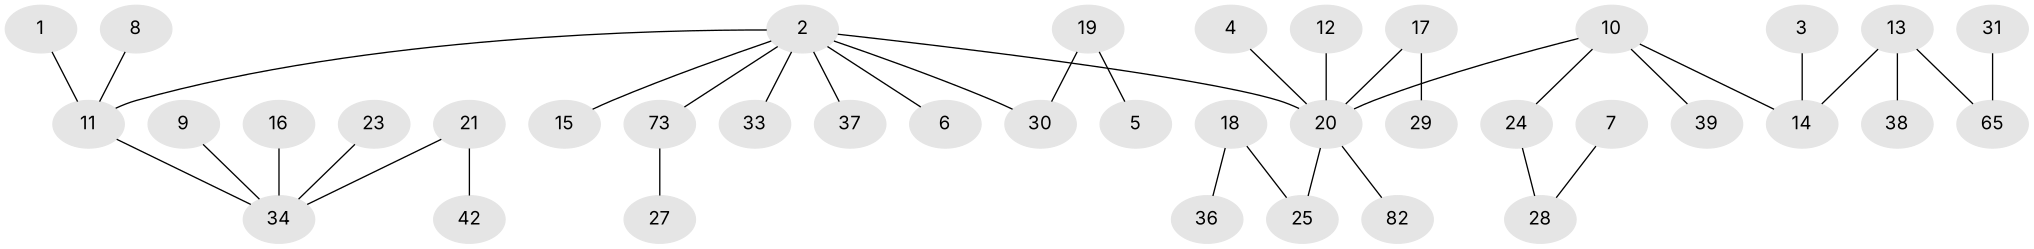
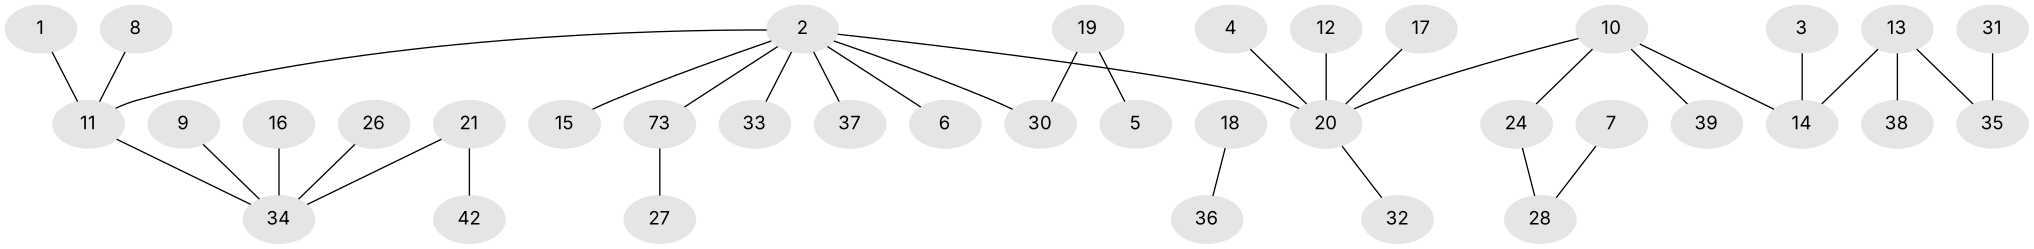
node "23": label "23" -> "26"
node "29": removed
node "65": label "65" -> "35"
node "25": removed
node "82": label "82" -> "32"
